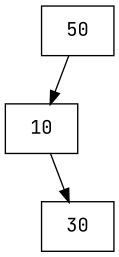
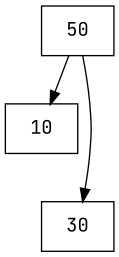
edge "10" -> "30": now "50" -> "30"
